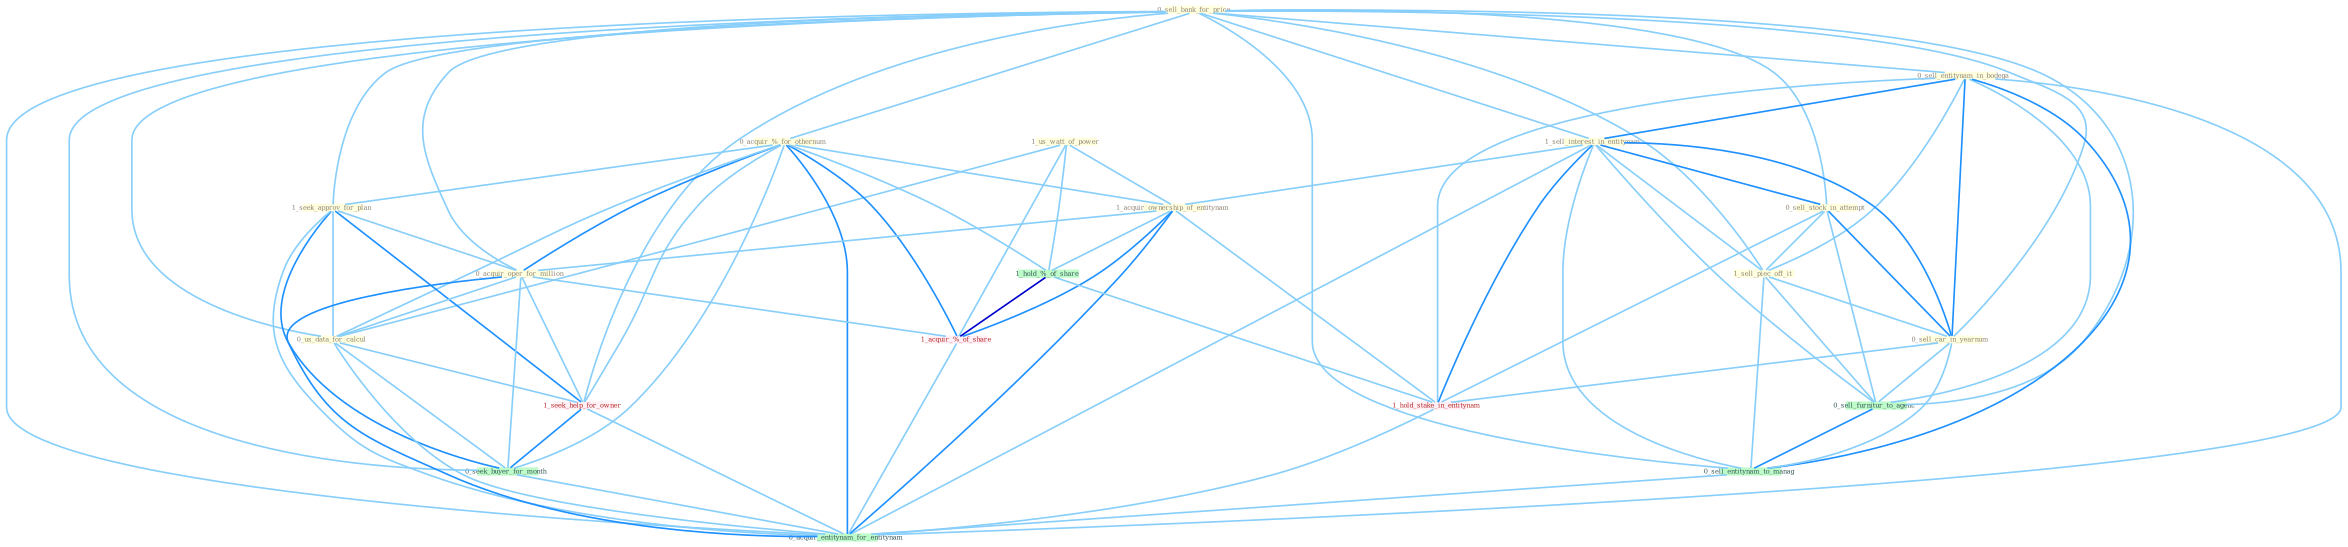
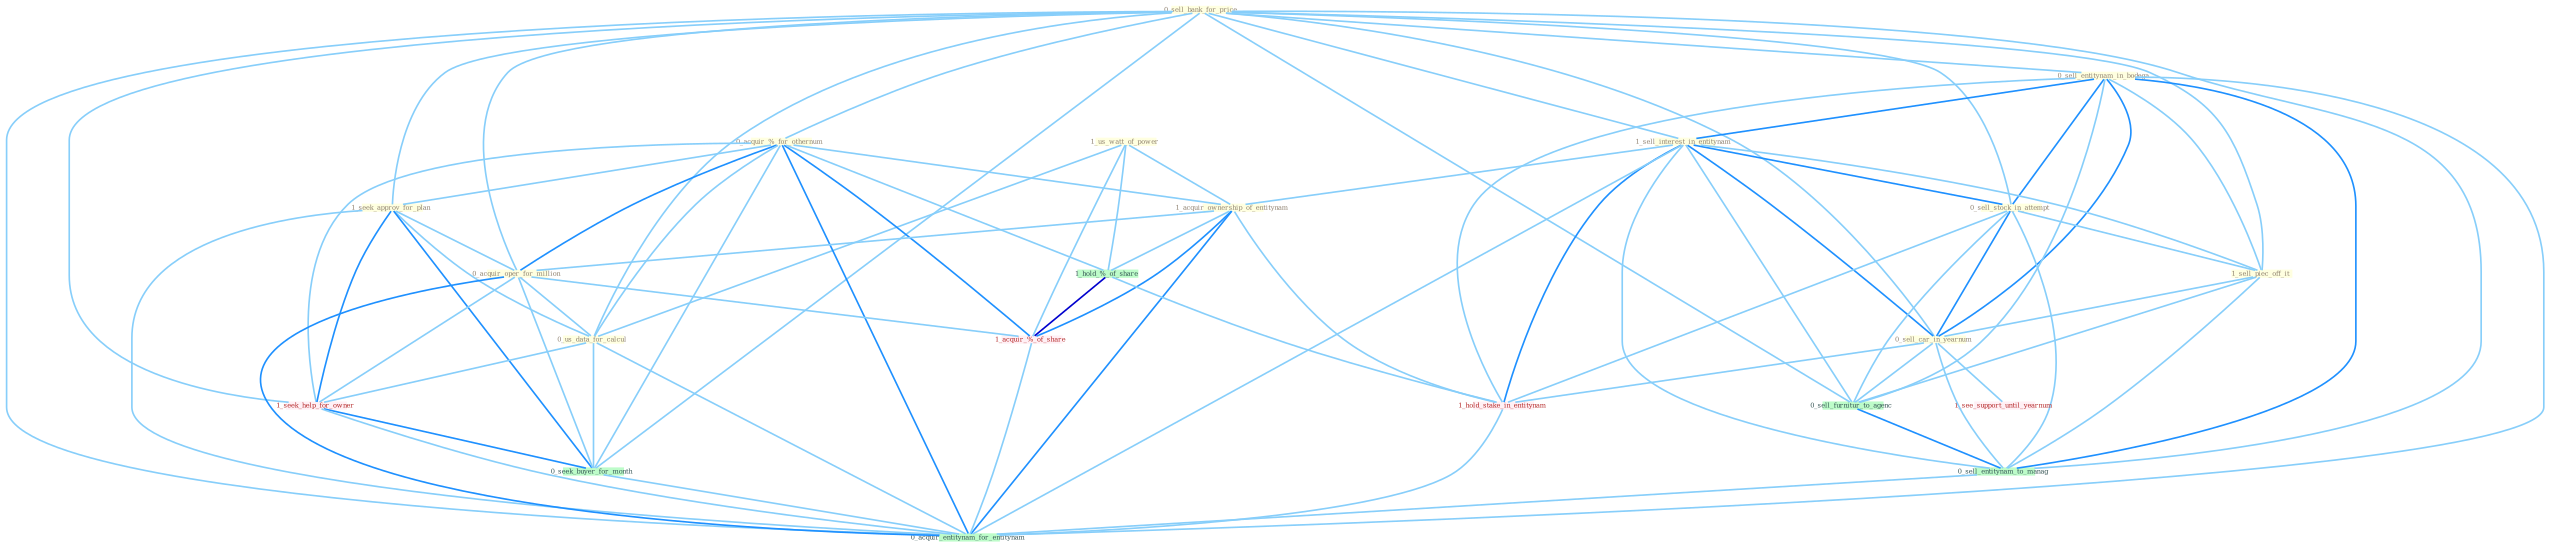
edge "0_sell_entitynam_in_bodega" -- "0_sell_stock_in_attempt": added
edge "0_sell_stock_in_attempt" -- "0_sell_entitynam_to_manag": added
node "1_see_support_until_yearnum": added
